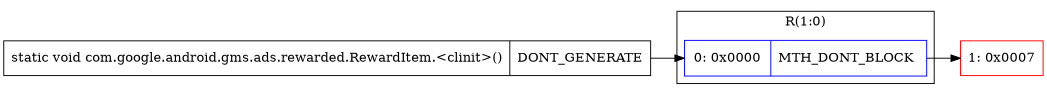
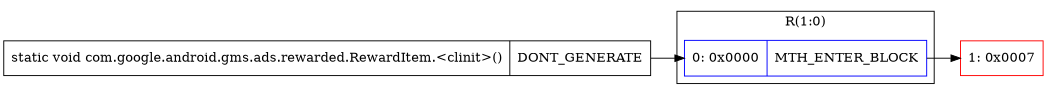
node "0: 0x0000": text "MTH_DONT_BLOCK" -> "MTH_ENTER_BLOCK"
